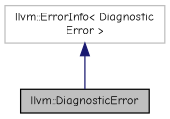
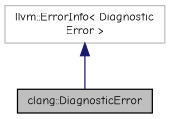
node "llvm::DiagnosticError": label "llvm::DiagnosticError" -> "clang::DiagnosticError"
